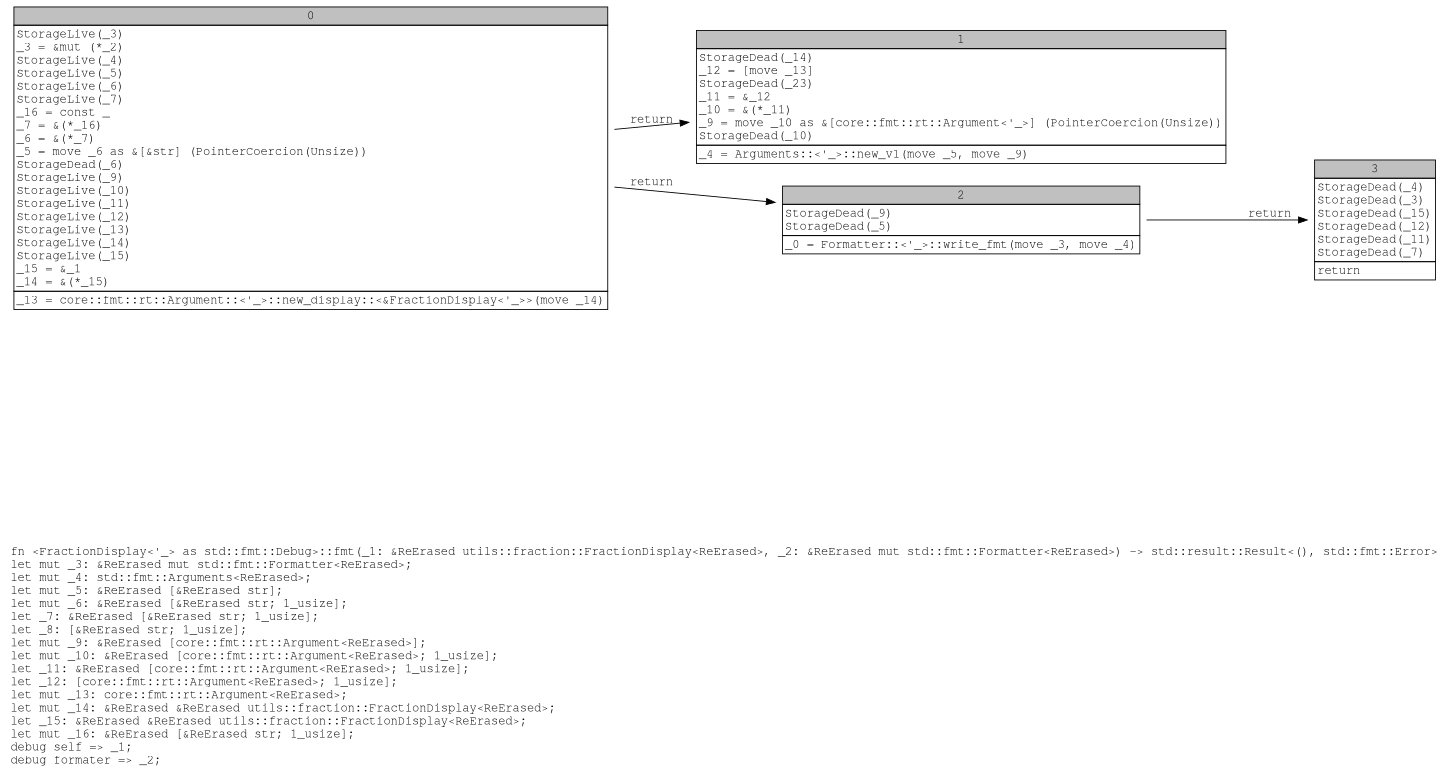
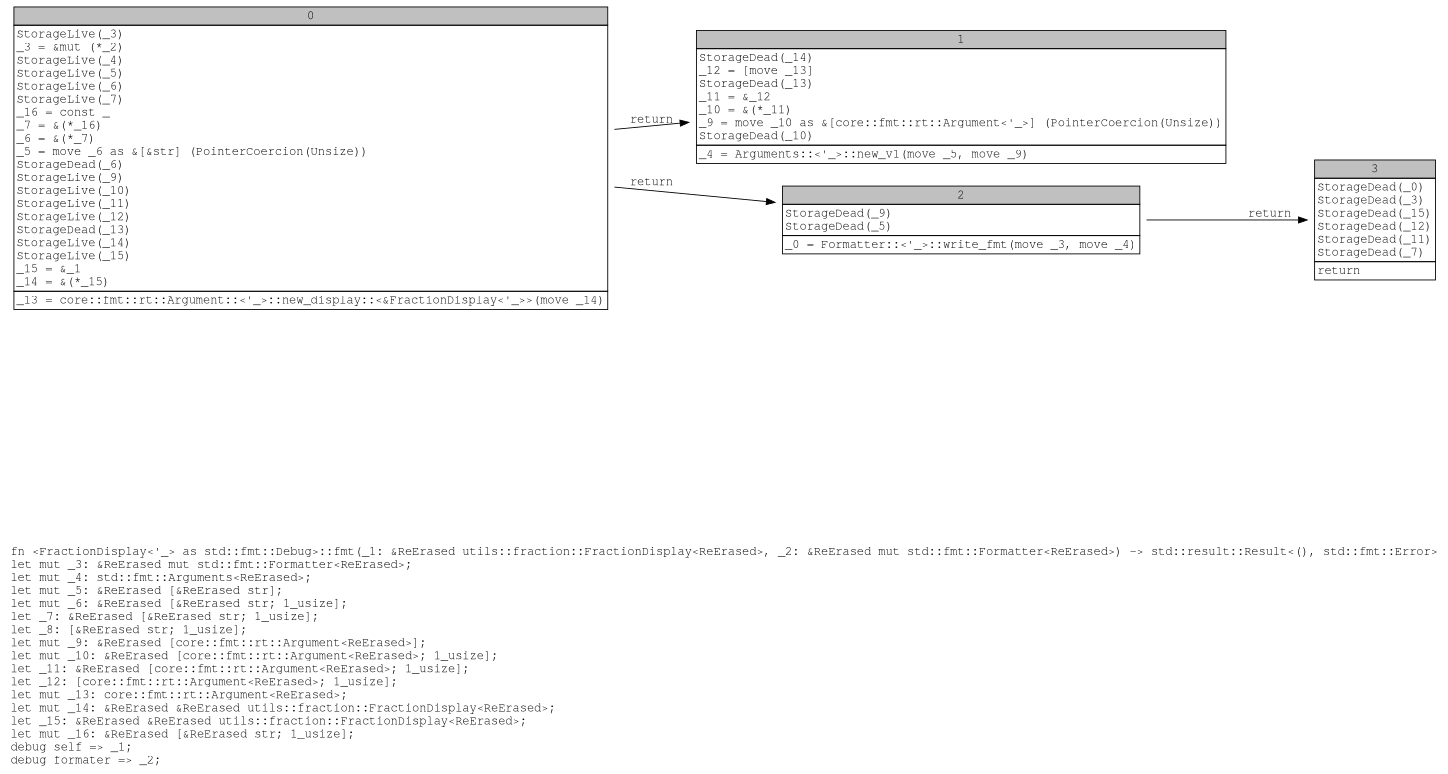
node "1": text "StorageDead(_23)" -> "StorageDead(_13)"
node "3": text "StorageDead(_4)" -> "StorageDead(_0)"
node "0": text "StorageLive(_13)" -> "StorageDead(_13)"
